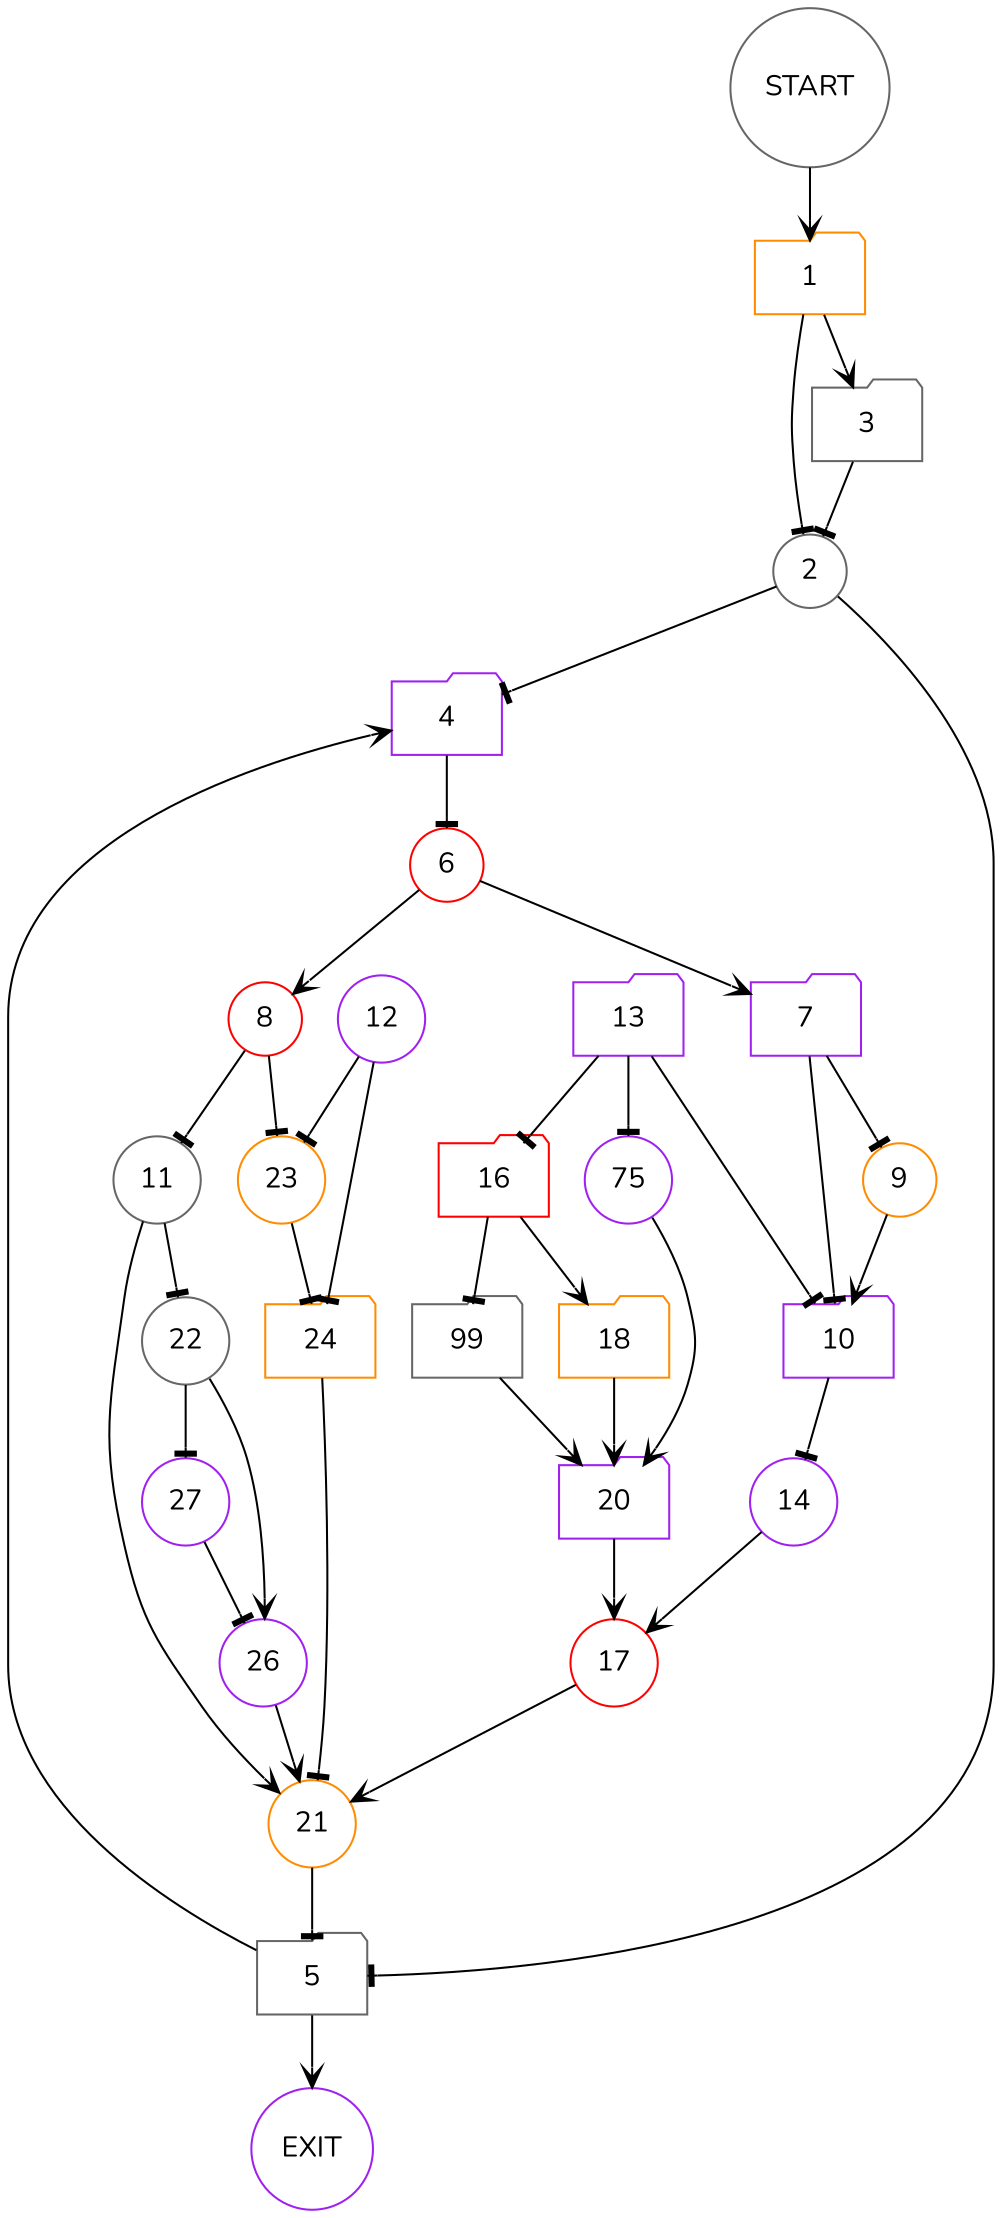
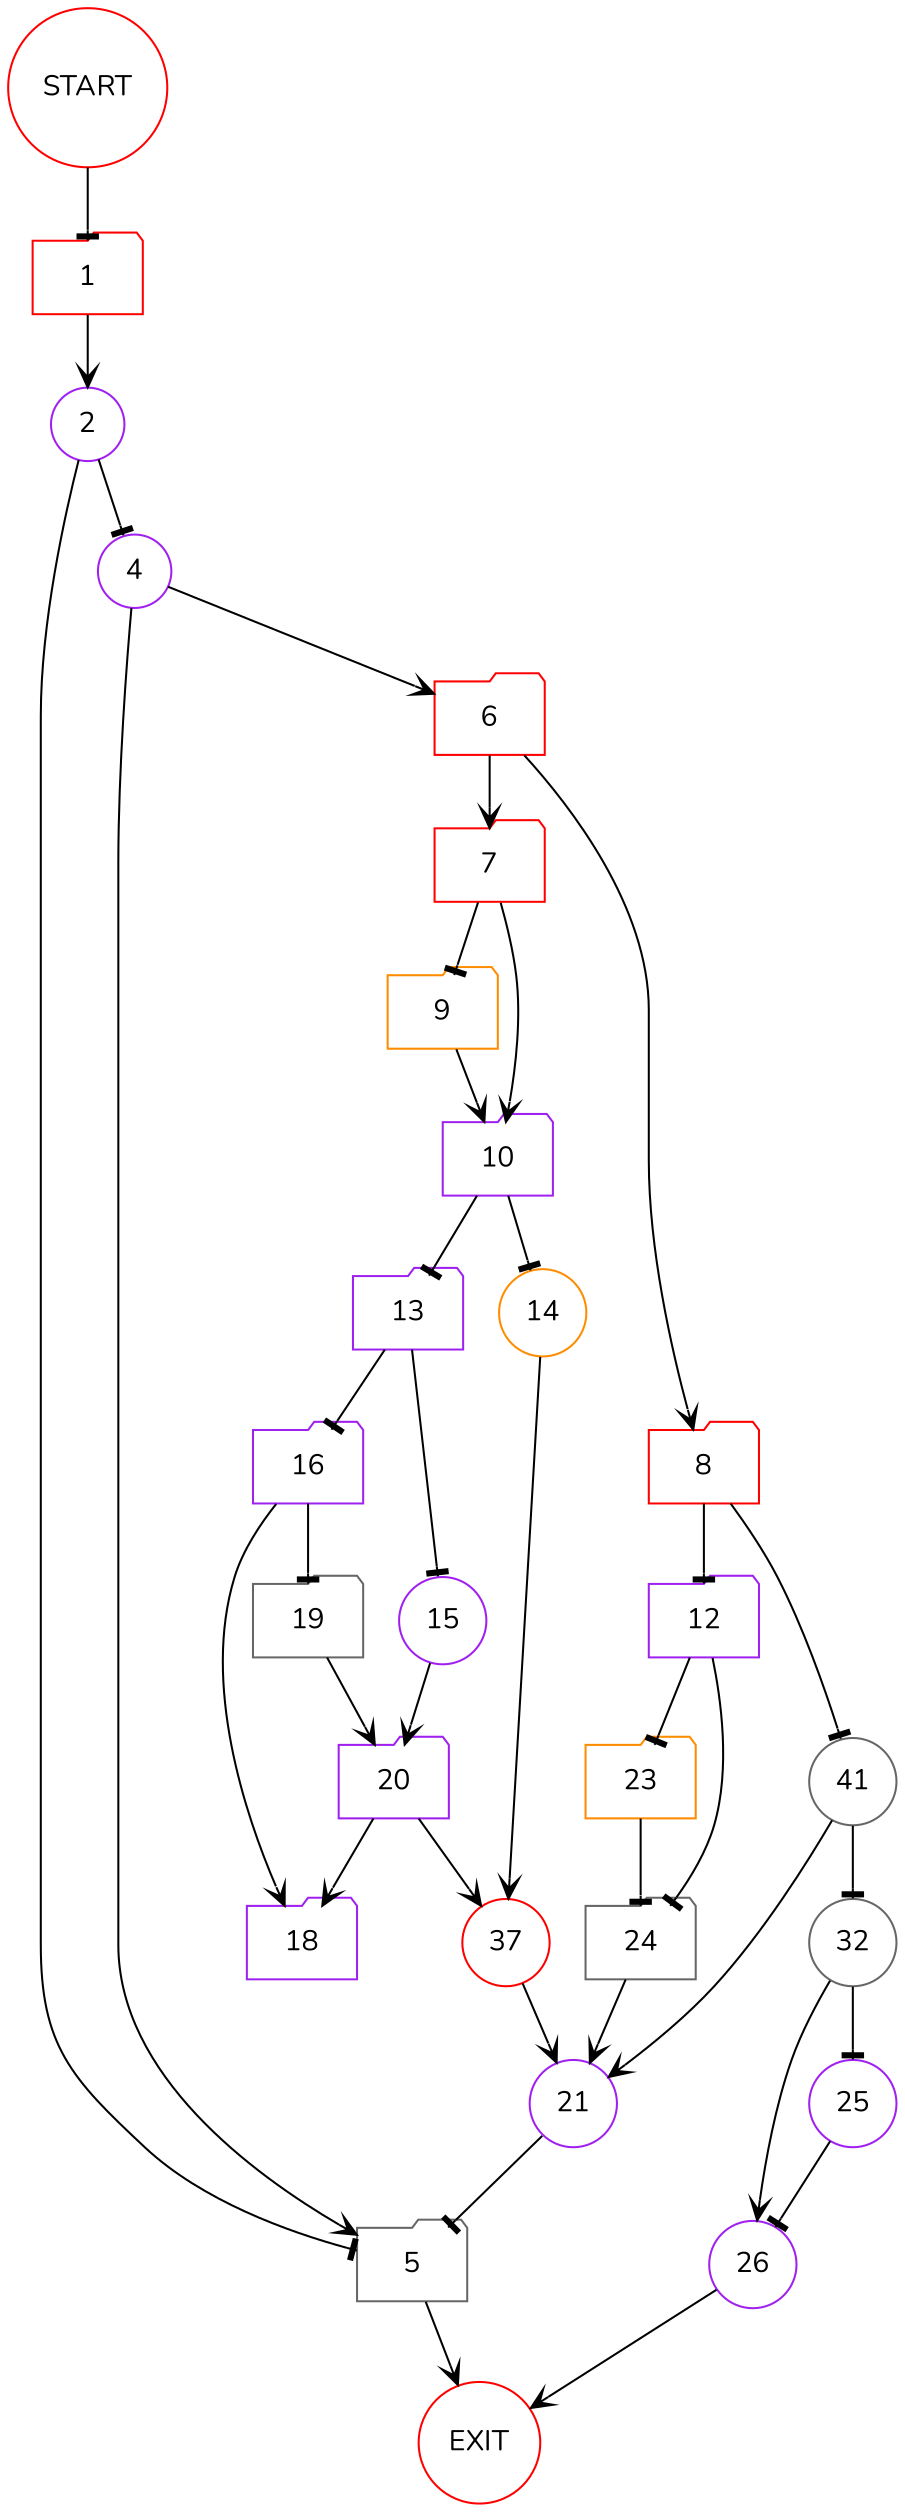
node "START": color gray40 -> red
edge "START" -> "1": arrowhead vee -> tee
node "1": color darkorange -> red
edge "1" -> "2": arrowhead tee -> vee
node "3": removed
node "2": color gray40 -> purple
node "4": shape folder -> circle
edge "4" -> "6": arrowhead tee -> vee
node "6": shape circle -> folder
node "8": shape circle -> folder
node "12": shape circle -> folder
node "7": color purple -> red
edge "8" -> "23": now "8" -> "12"
edge "13" -> "10": reversed
edge "7" -> "10": arrowhead tee -> vee
node "11": label "11" -> "41"
node "23": shape circle -> folder
node "16": color red -> purple
node "75": label "75" -> "15"
node "9": shape circle -> folder
edge "5" -> "4": reversed
node "22": label "22" -> "32"
node "24": color darkorange -> gray40
node "99": label "99" -> "19"
node "18": color darkorange -> purple
edge "18" -> "20": reversed
node "27": label "27" -> "25"
node "14": color purple -> darkorange
edge "24" -> "21": arrowhead tee -> vee
node "17": label "17" -> "37"
edge "26" -> "21": now "26" -> "EXIT"
node "21": color darkorange -> purple
node "EXIT": color purple -> red
